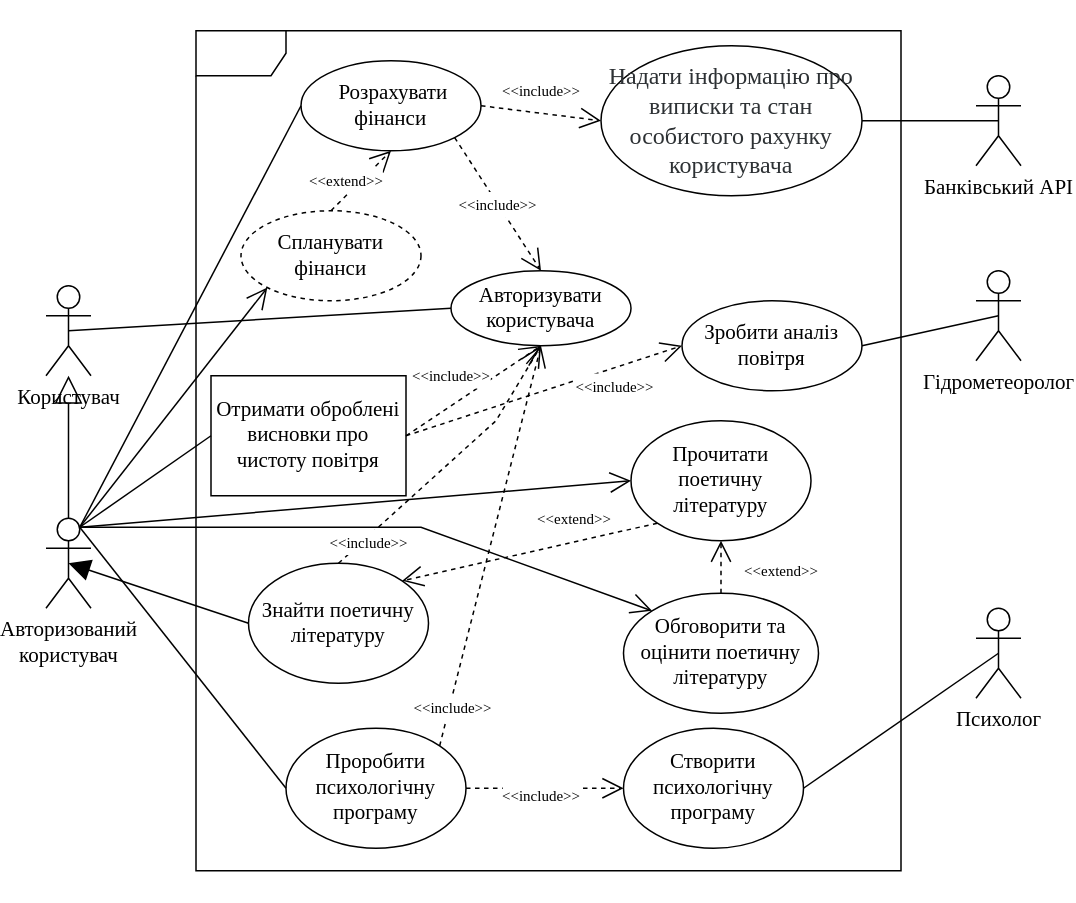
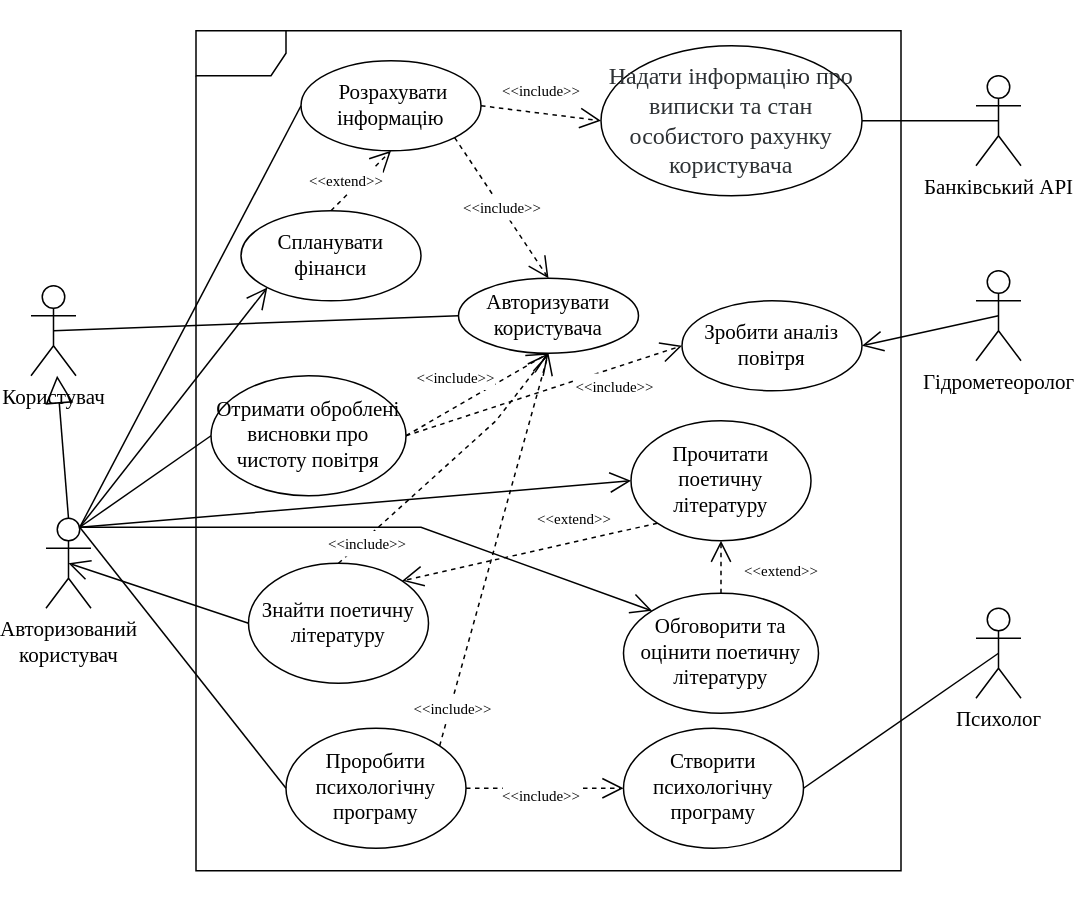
node "Розрахувати фінанси": label "Розрахувати фінанси" -> "Розрахувати інформацію"
node "Спланувати фінанси": style dashed -> solid
node "Авторизувати користувача": moved (541, 308) -> (548, 316)
node "Користувач": moved (68, 331) -> (53, 331)
edge "Гідрометеоролог" -- "Зробити аналіз повітря": arrowhead none -> open
node "Отримати оброблені висновки про чистоту повітря": shape rectangle -> ellipse
edge "Знайти поетичну літературу" -> "Авторизований користувач": arrowhead block -> open
